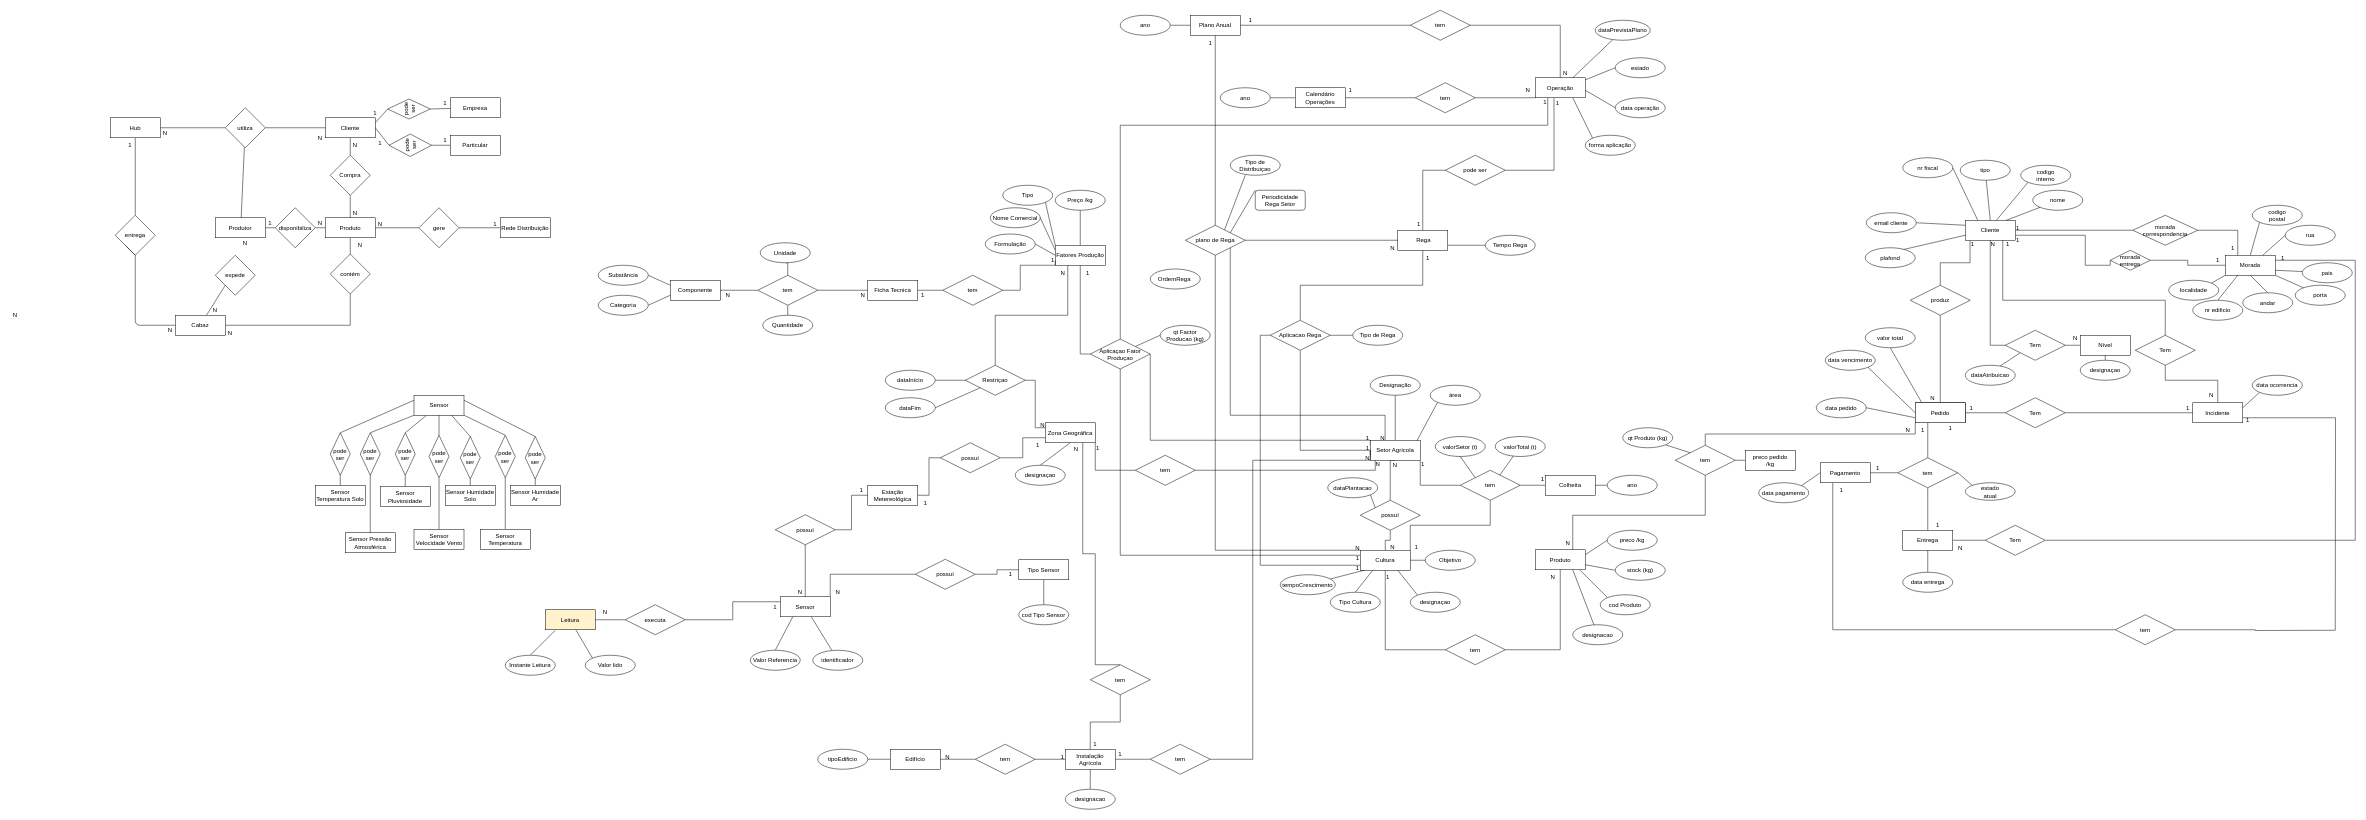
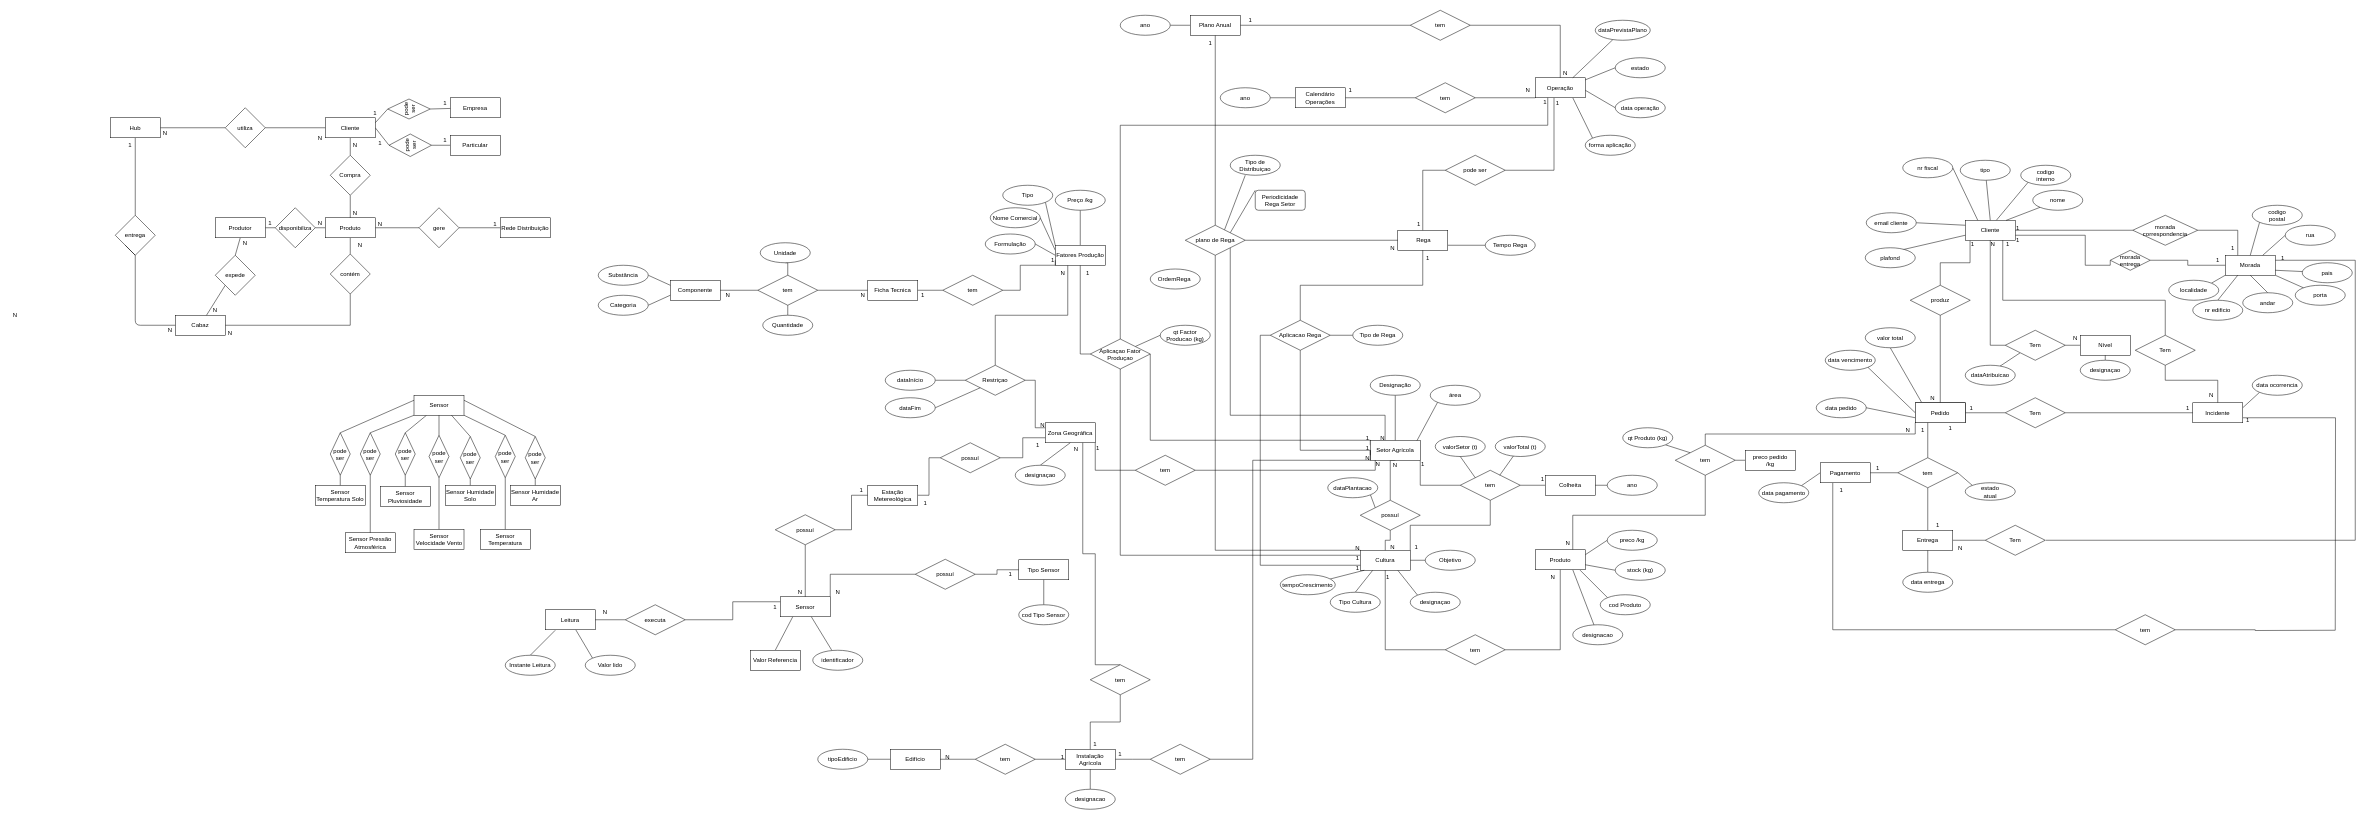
edge "utiliza" -- "Produtor": now "expede" -- "Produtor"
node "Leitura": fillcolor #fff2cc -> #ffffff
node "Valor Referencia": shape ellipse -> rectangle
